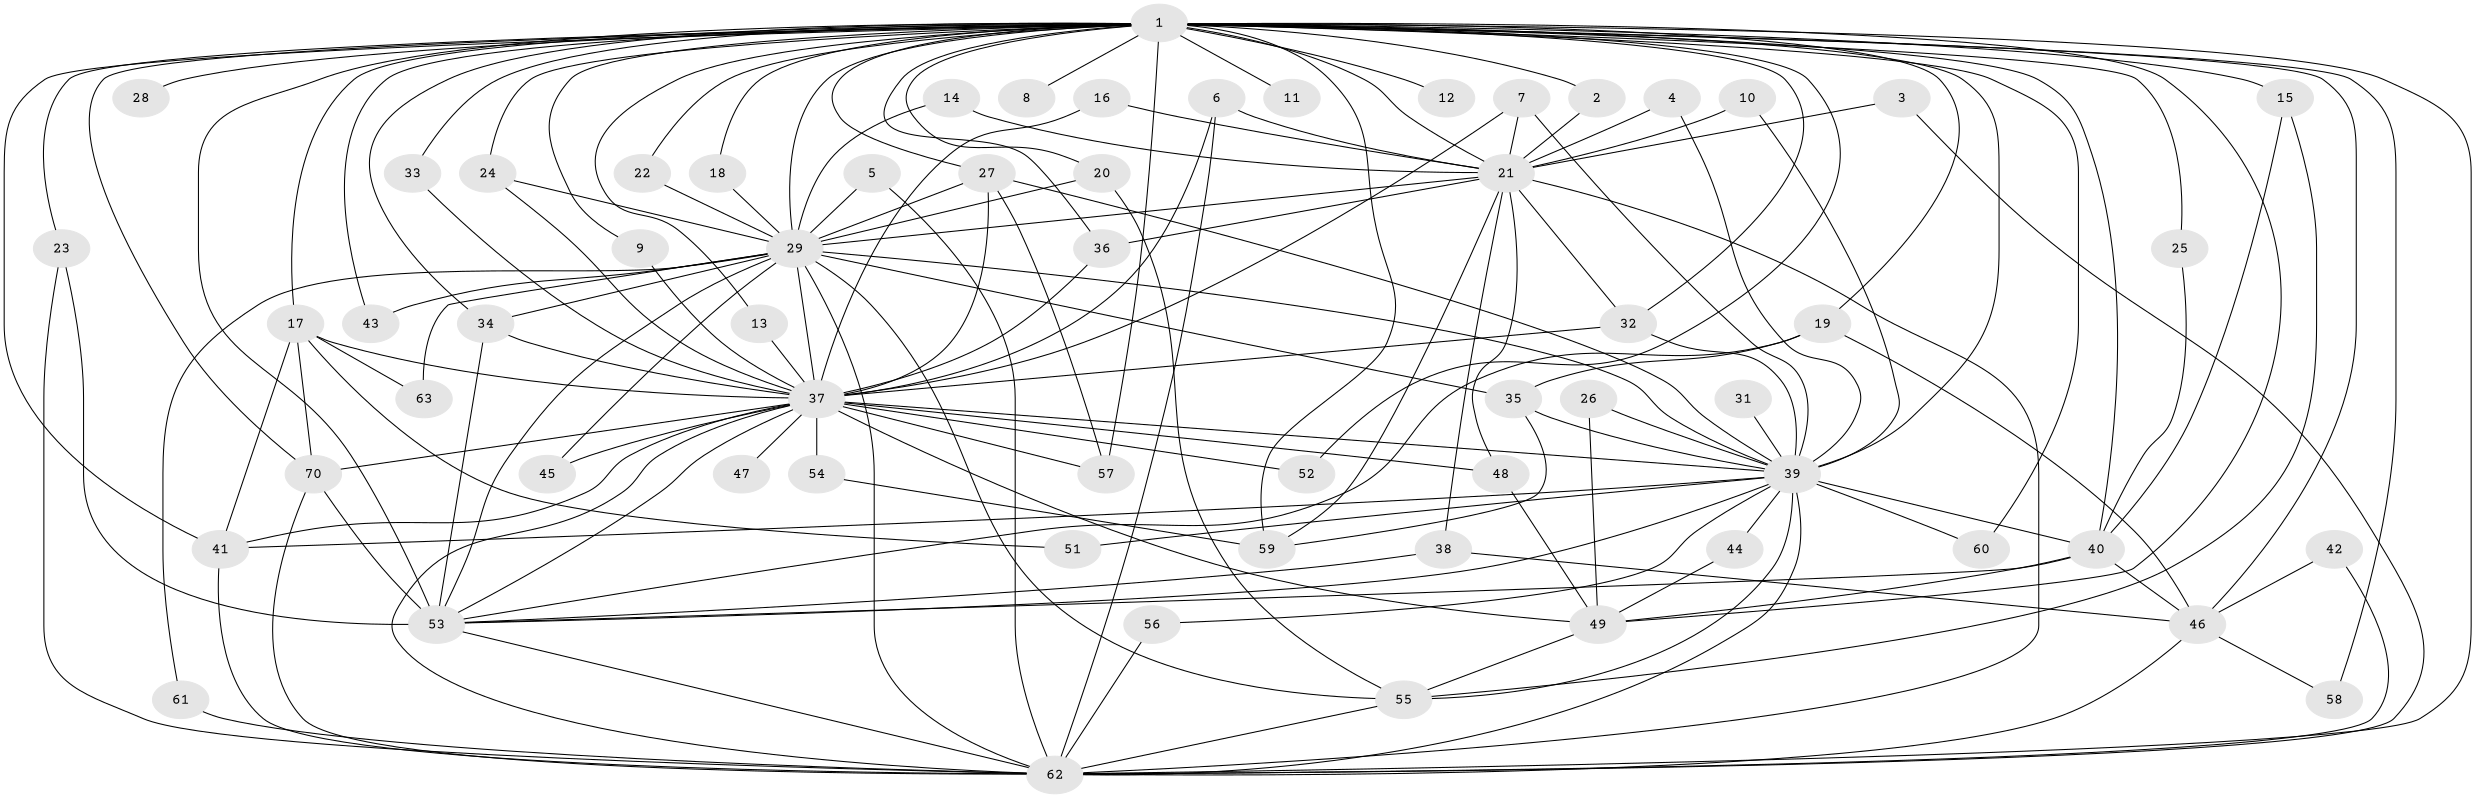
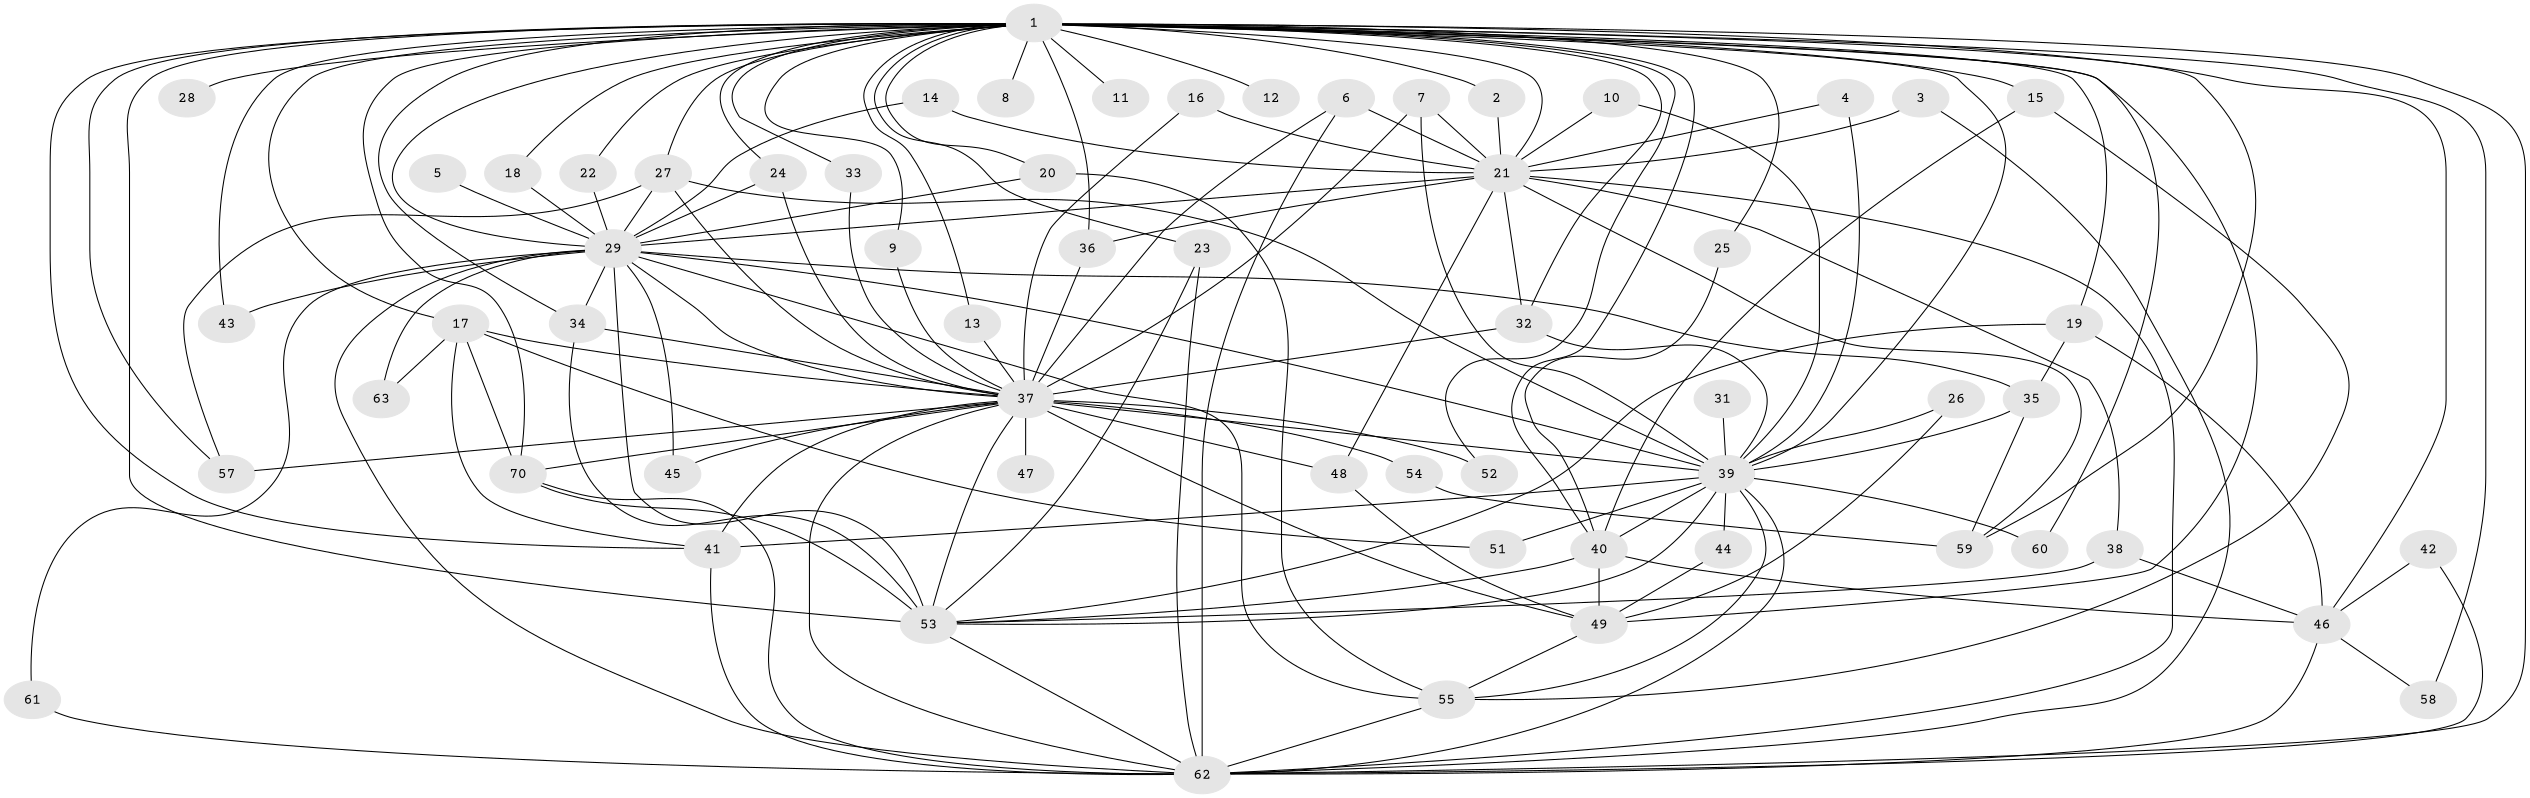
edge "5" -- "62": removed
node "56": removed
